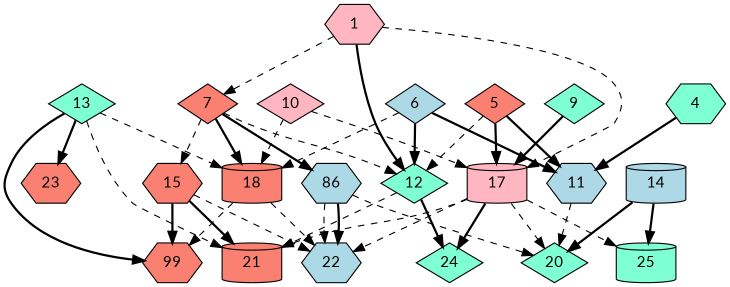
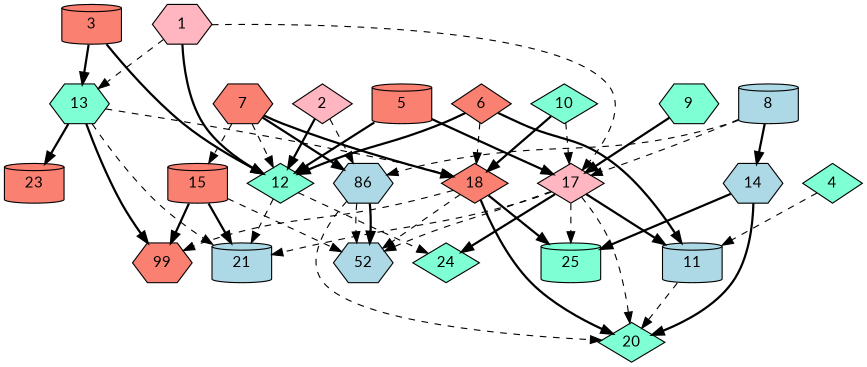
node "3": added
edge "1" -> "7": now "1" -> "13"
node "13": shape diamond -> hexagon
node "7": shape diamond -> hexagon
node "10": fillcolor lightpink -> aquamarine
node "2": added
node "6": fillcolor lightblue -> salmon
node "5": shape diamond -> cylinder
node "9": shape diamond -> hexagon
node "4": shape hexagon -> diamond
node "8": added
edge "10" -> "18": style dashed -> bold
edge "5" -> "11": now "17" -> "11"
edge "5" -> "12": style dashed -> bold
edge "4" -> "11": style bold -> dashed
node "23": shape hexagon -> cylinder
node "15": shape hexagon -> cylinder
node "18": shape cylinder -> diamond
node "17": shape cylinder -> diamond
node "11": shape hexagon -> cylinder
node "14": shape cylinder -> hexagon
edge "18" -> "25": added
edge "12" -> "24": style bold -> dashed
node "21": fillcolor salmon -> lightblue
node "22": label "22" -> "52"
edge "18" -> "20": added
